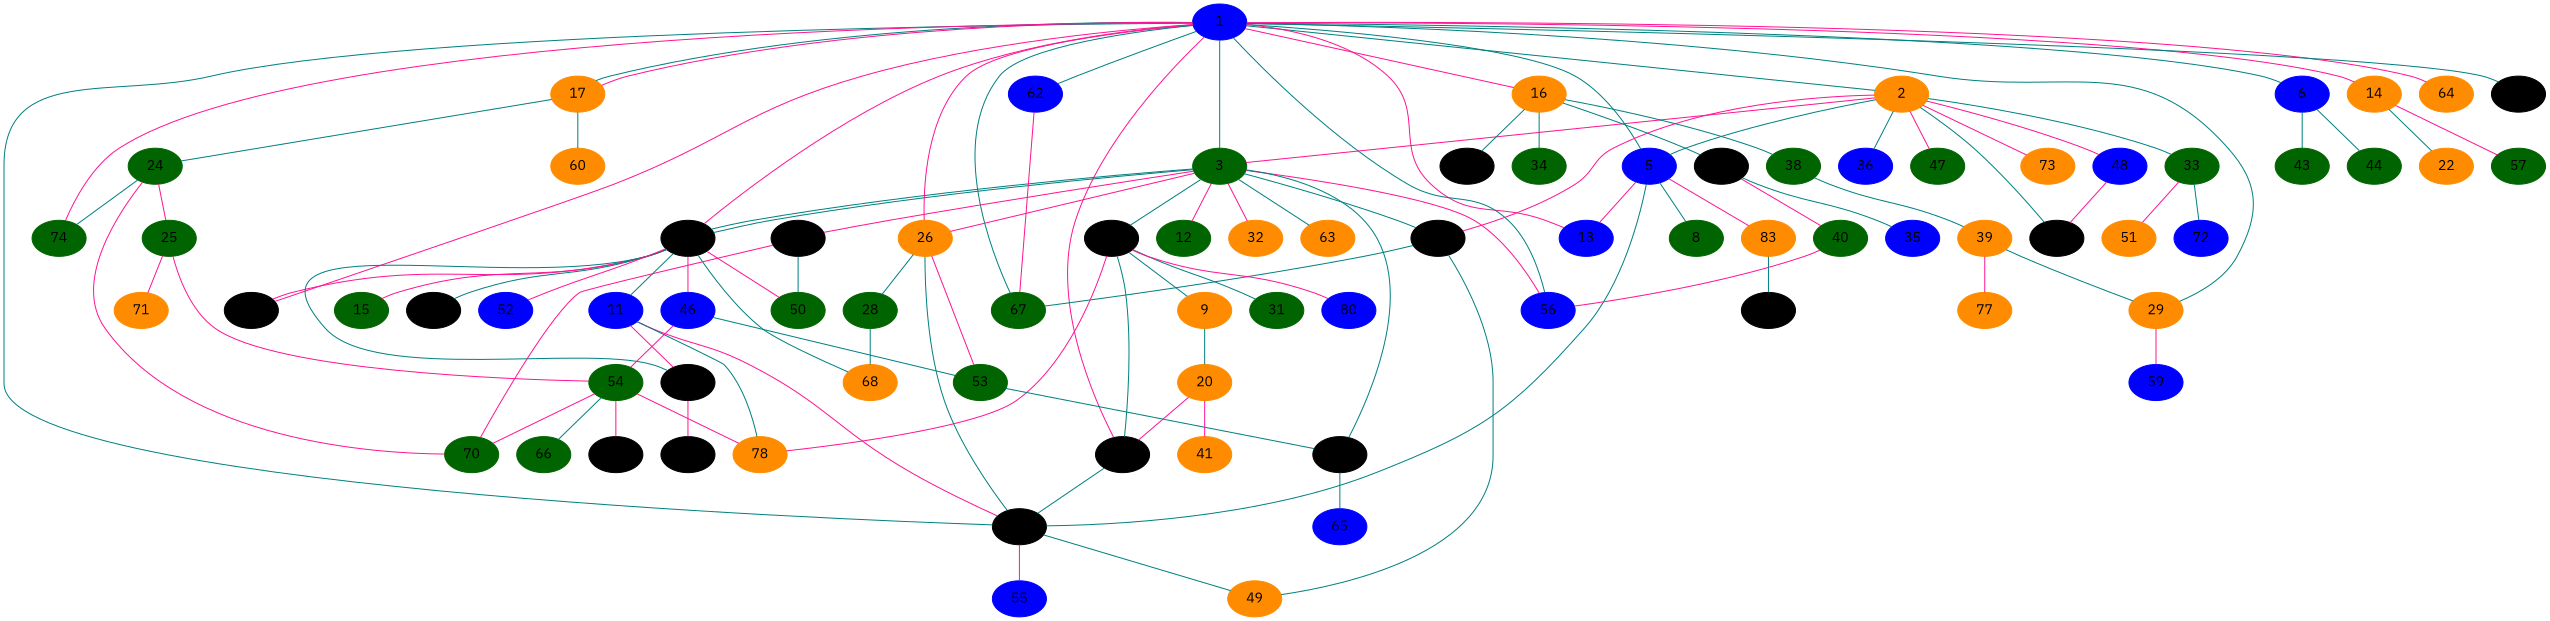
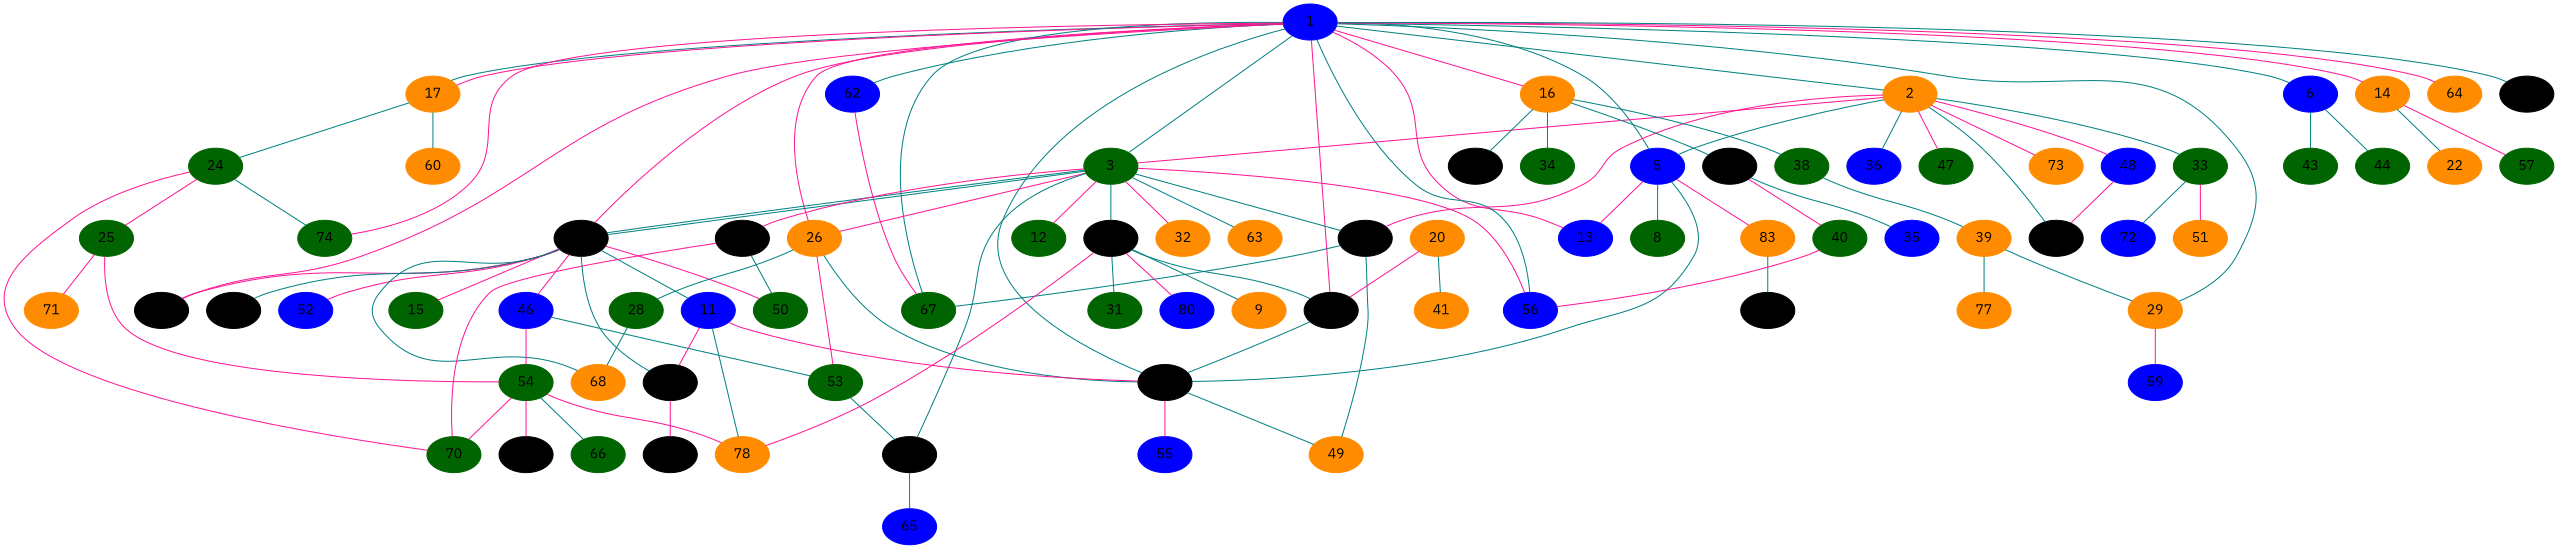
edge "39" -- "77": color deeppink -> teal
edge "9" -- "20": removed
edge "20" -- "41": color deeppink -> teal
